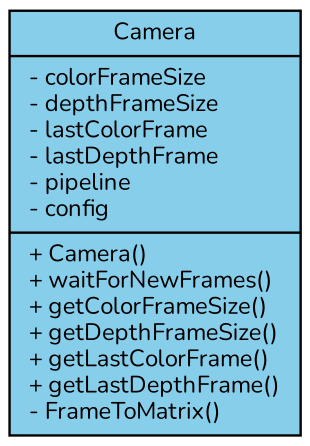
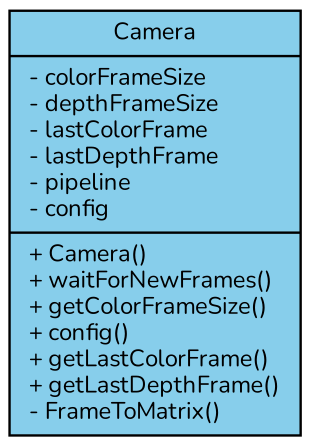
node "Camera": text "+ getDepthFrameSize()" -> "+ config()"
